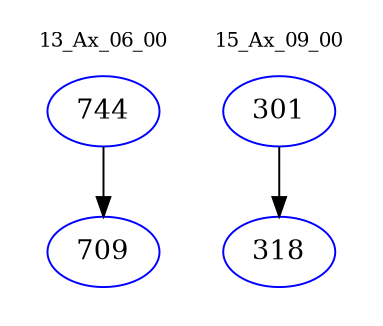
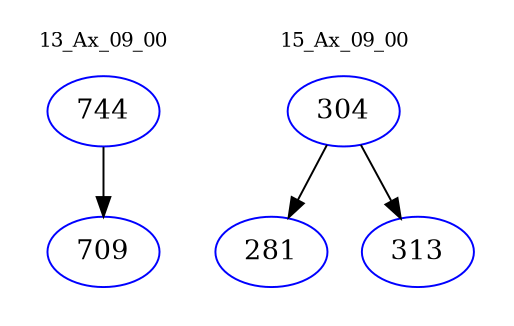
cluster "13_Ax_06_00": label "13_Ax_06_00" -> "13_Ax_09_00"
node "301": label "301" -> "304"
node "281": added
node "318": label "318" -> "313"
